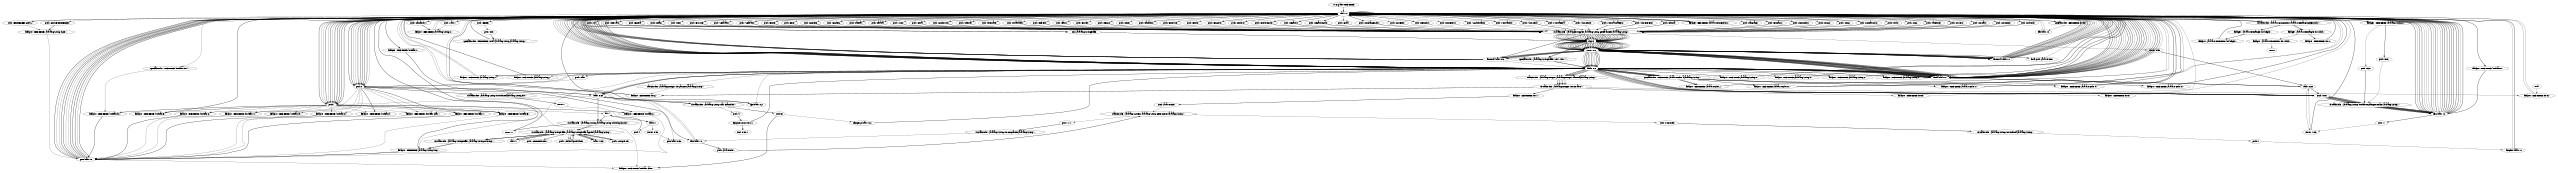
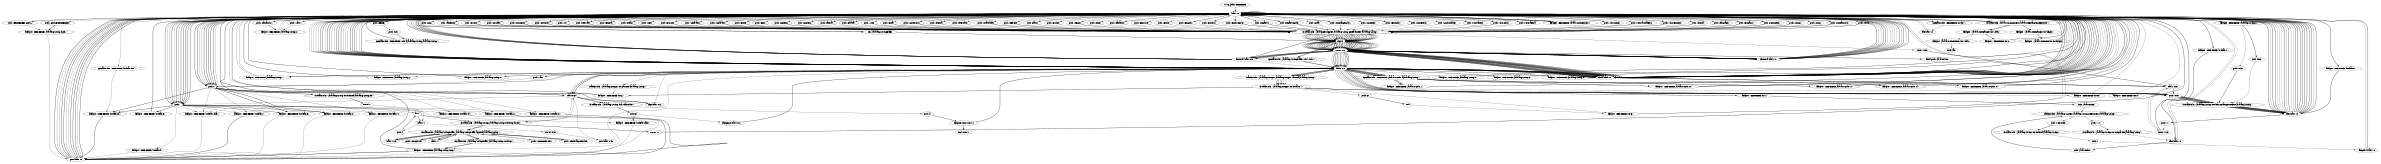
node "return": label "return" -> "intervalo"
node "push 60": added
edge "push 0" -> "fieldput <HP3.HPTI3: boolean f>": now "push 0" -> "fieldput <HP3.HPTI3: boolean do>"
edge "goto load.r r0" -> "fieldput <HP3.HPTI3: boolean 'case'>": reversed
